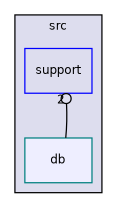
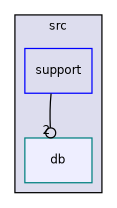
edge "db" -> "support": reversed
